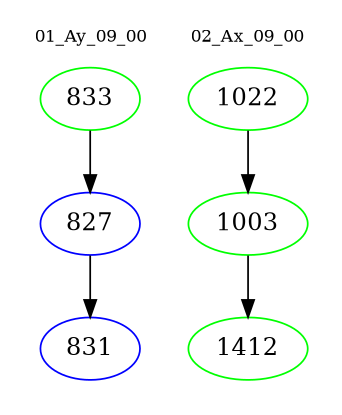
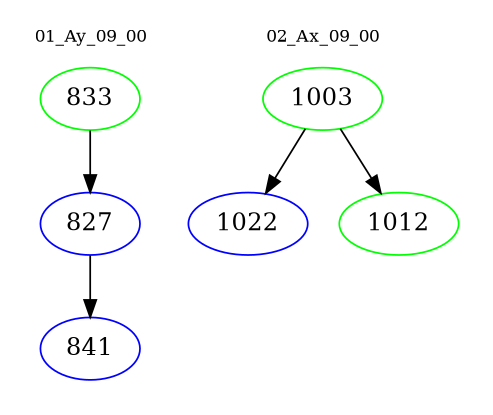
node "1022": color green -> blue
edge "1022" -> "1003": reversed
node "831": label "831" -> "841"
node "1412": label "1412" -> "1012"
